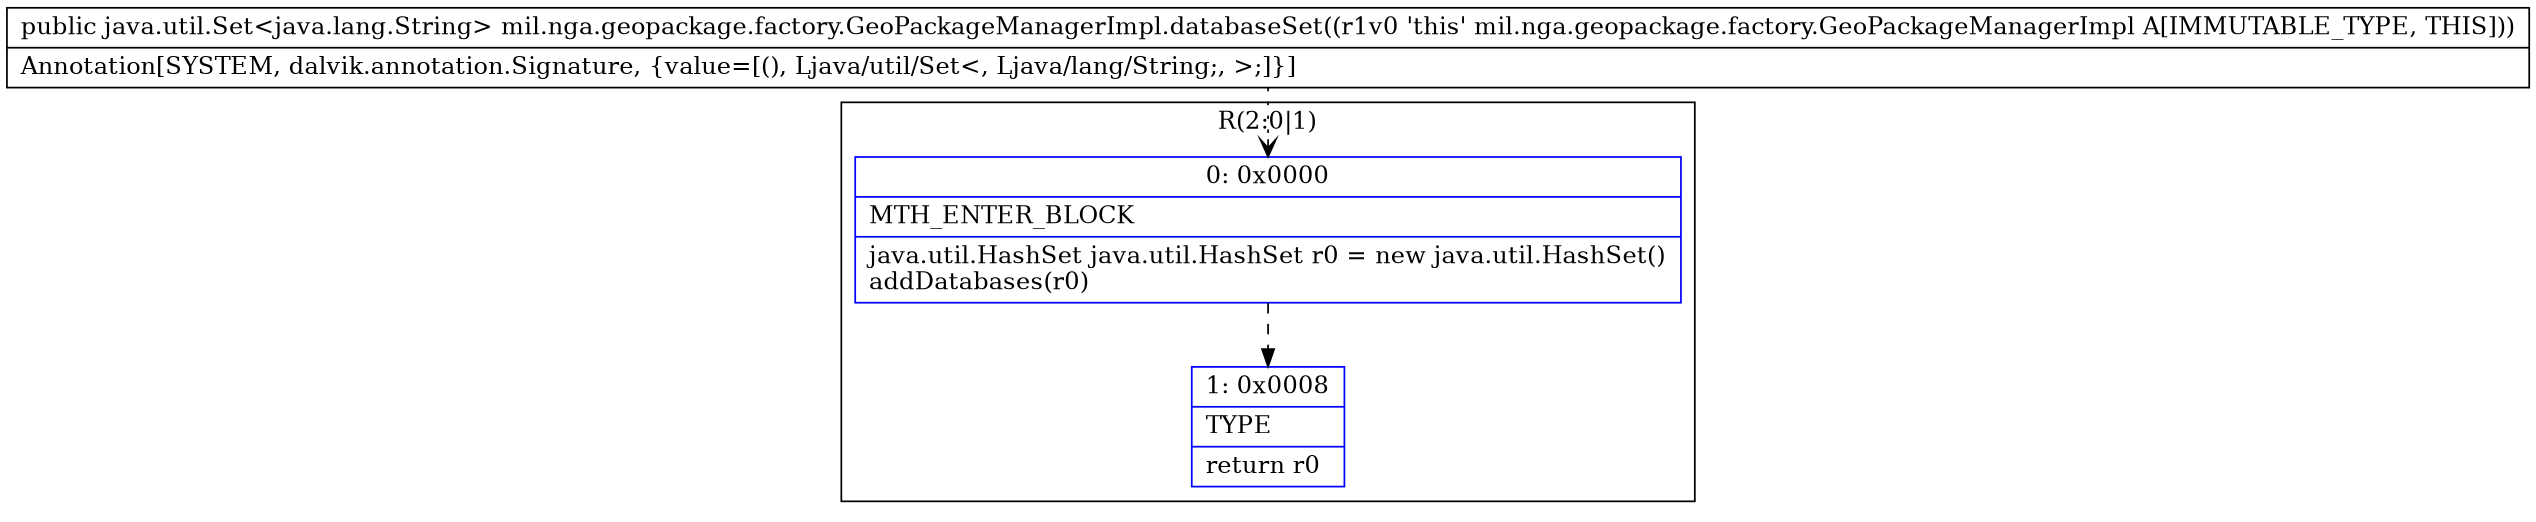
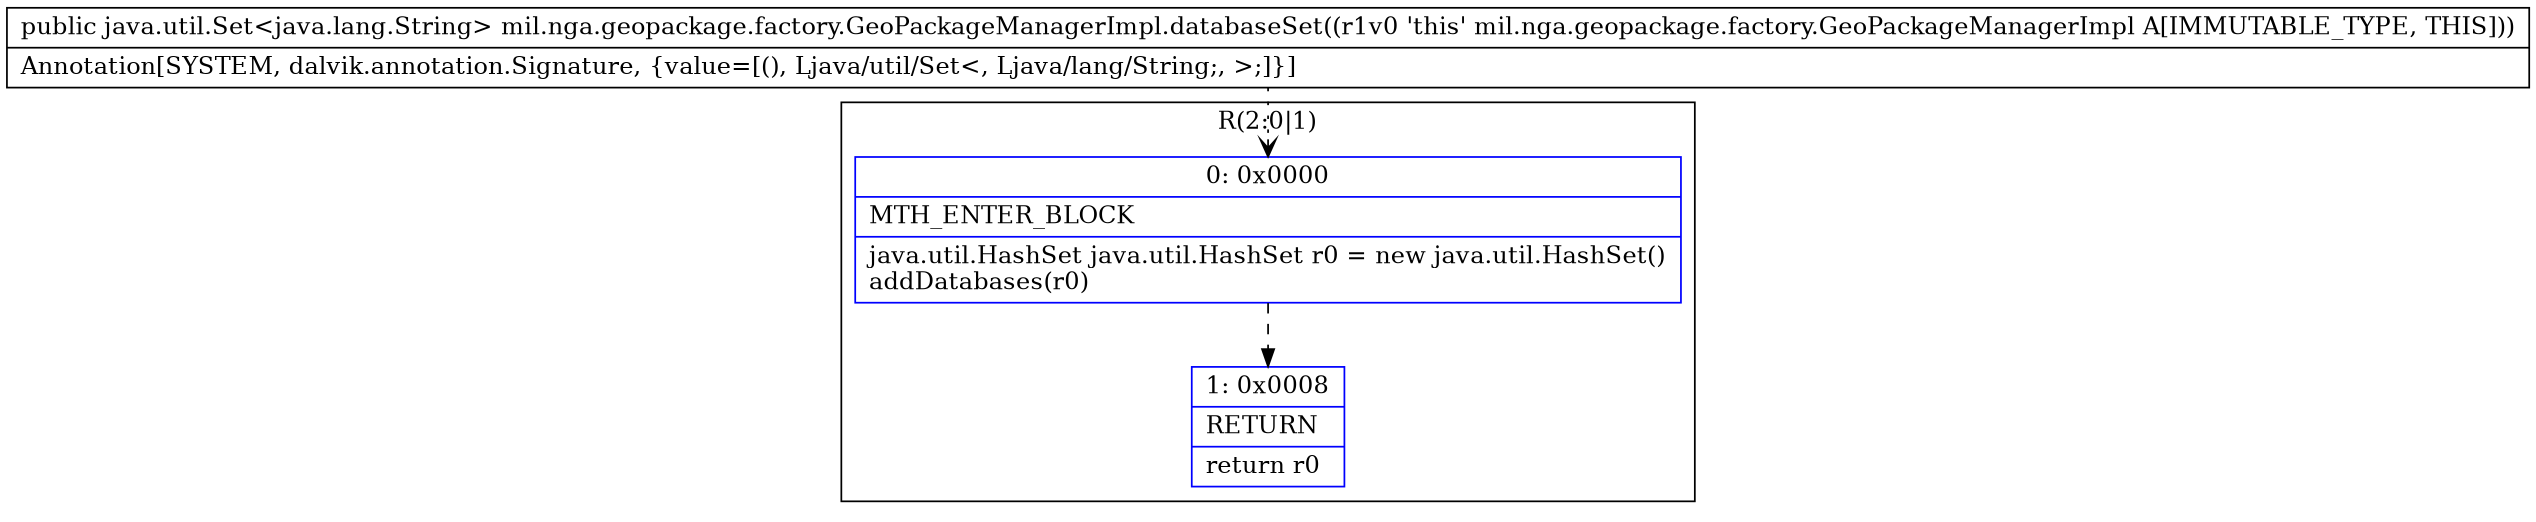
node "1: 0x0008": text "TYPE" -> "RETURN"
